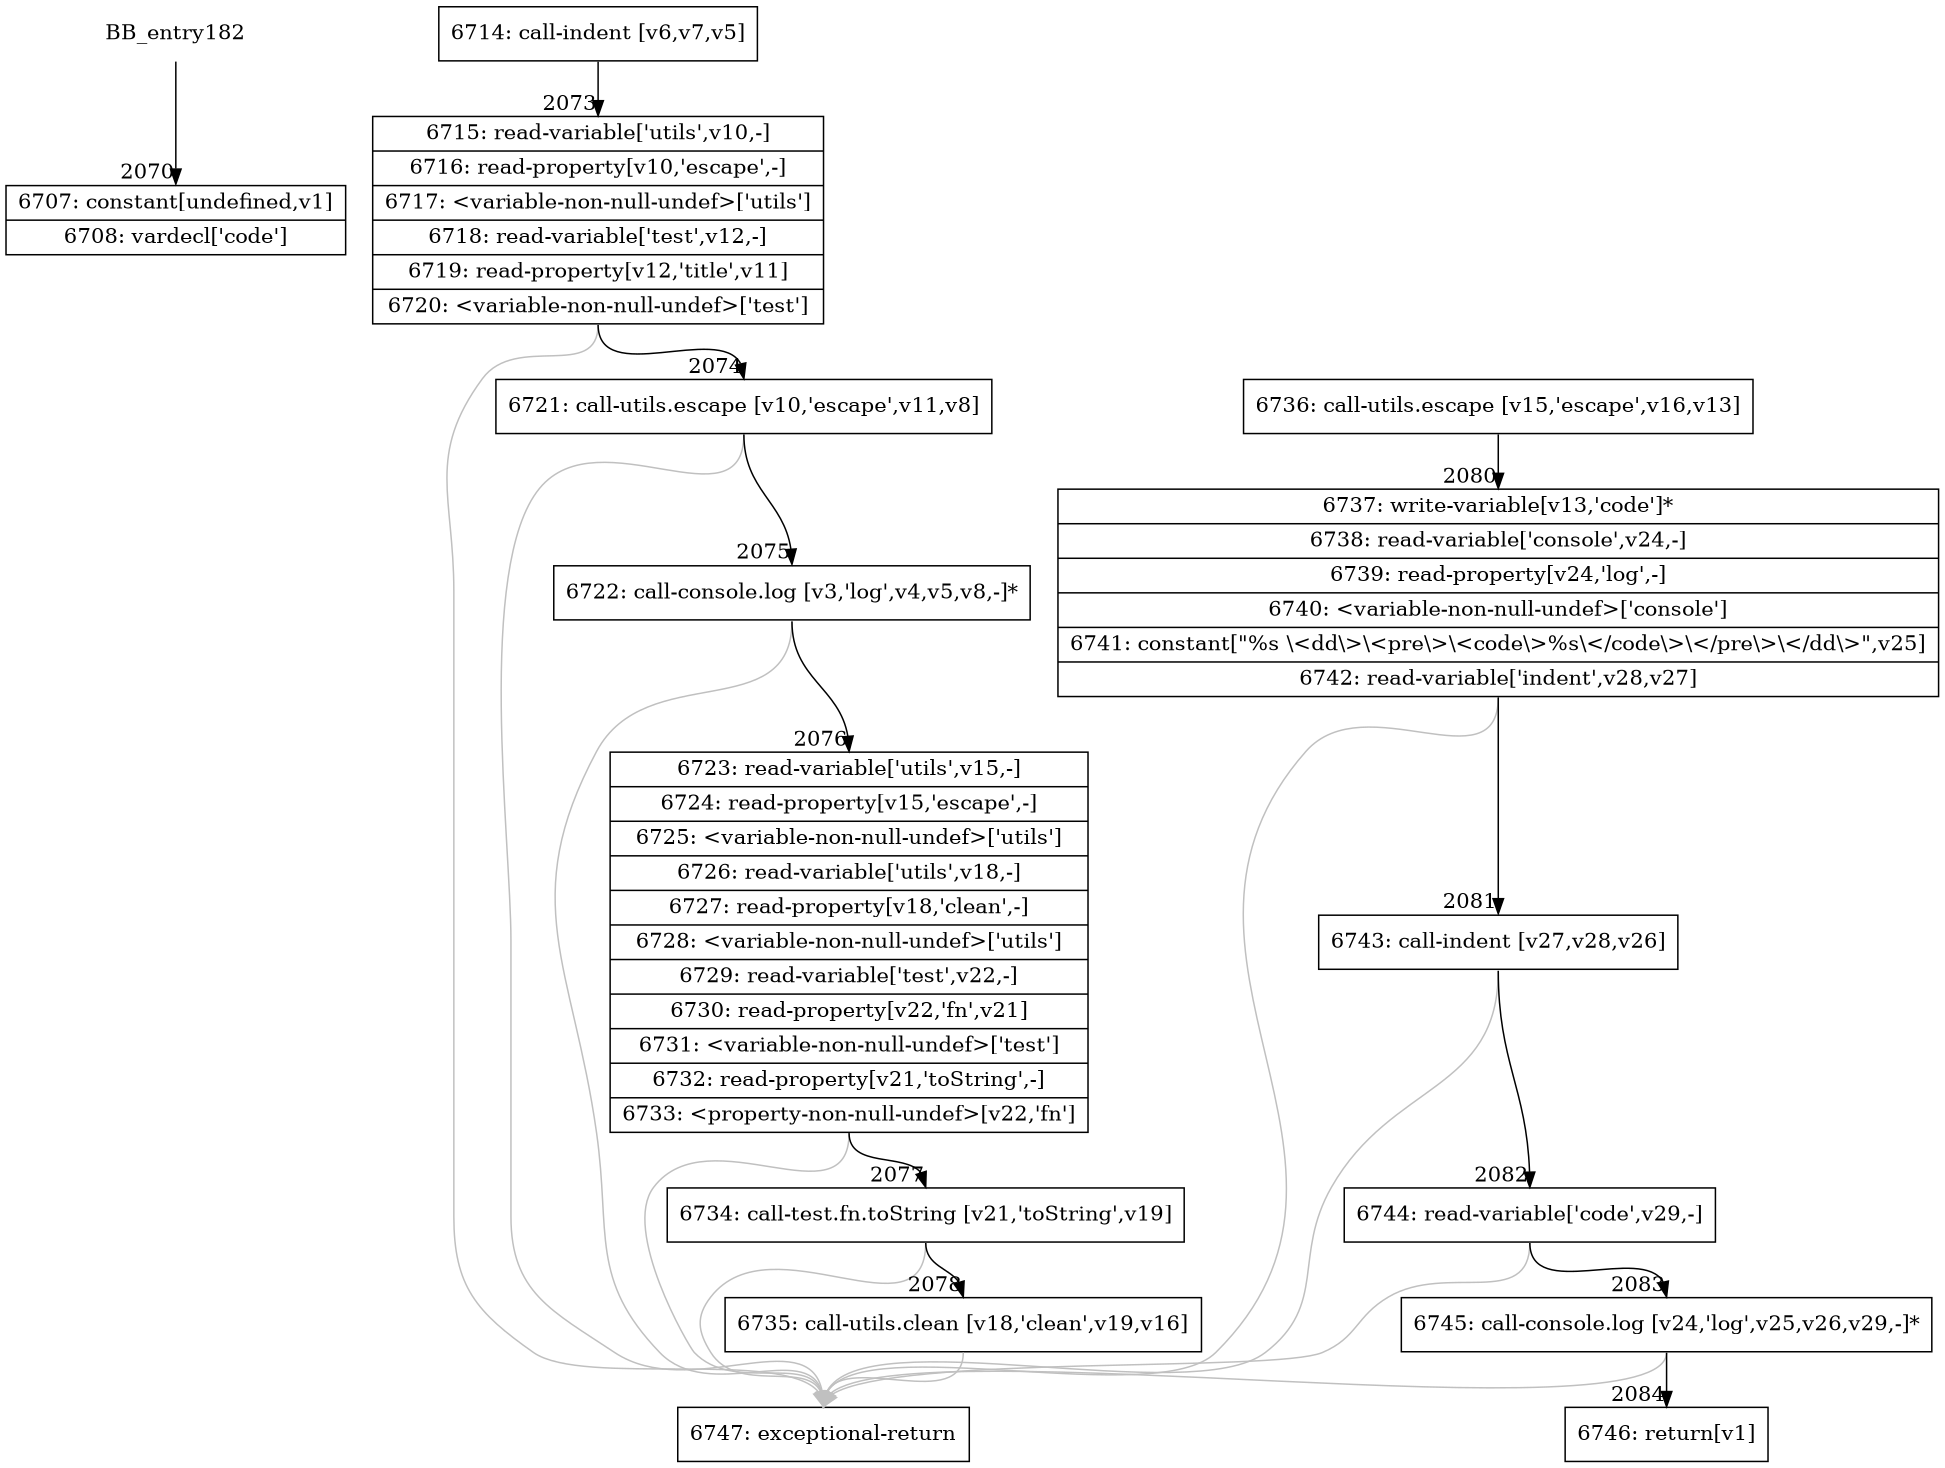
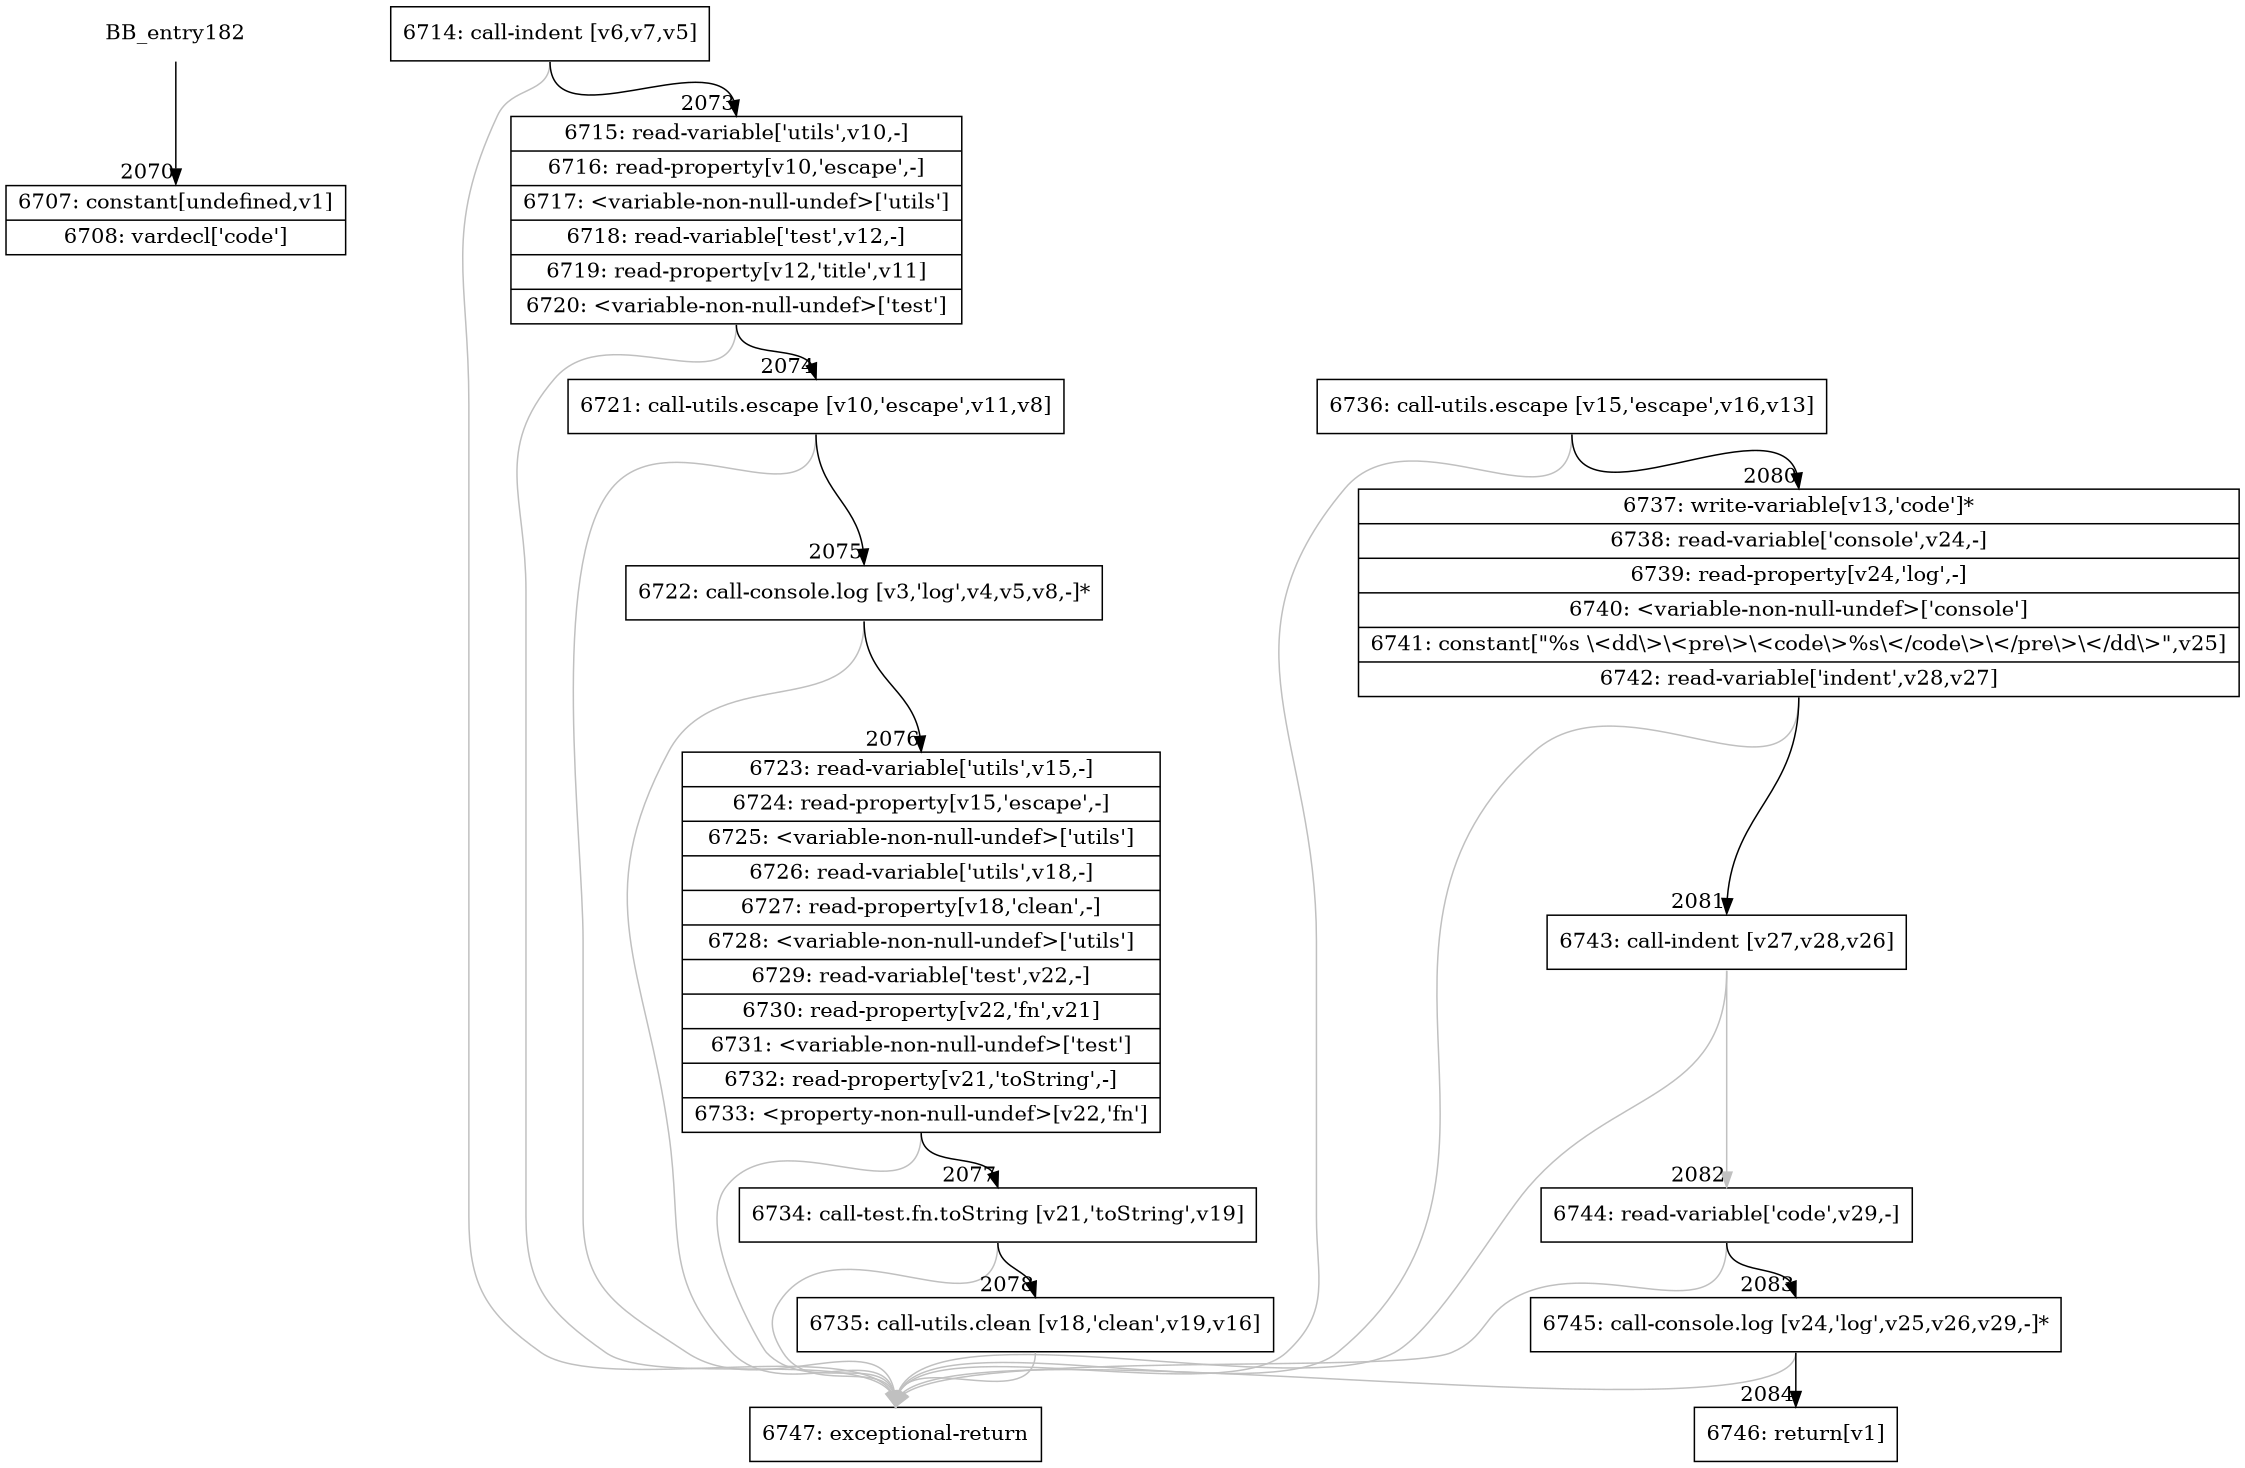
edge "6714: call-indent [v6,v7,v5]" -> "6747: exceptional-return": added
edge "6736: call-utils.escape [v15,'escape',v16,v13]" -> "6747: exceptional-return": added
edge "6743: call-indent [v27,v28,v26]" -> "6744: read-variable['code',v29,-]": color black -> gray
